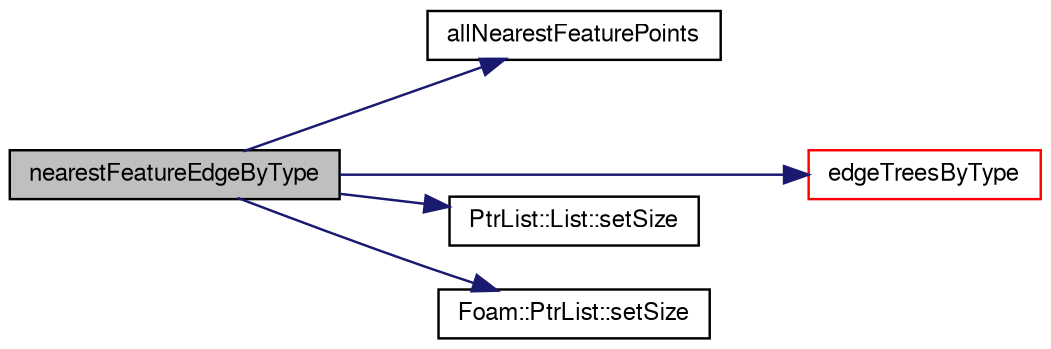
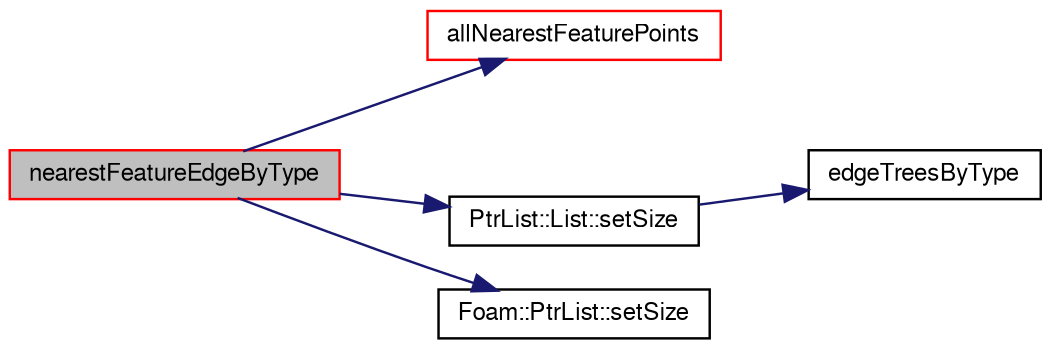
node "allNearestFeaturePoints": color black -> red
node "nearestFeatureEdgeByType": color black -> red
edge "nearestFeatureEdgeByType" -> "edgeTreesByType": now "PtrList::List::setSize" -> "edgeTreesByType"
node "edgeTreesByType": color red -> black
